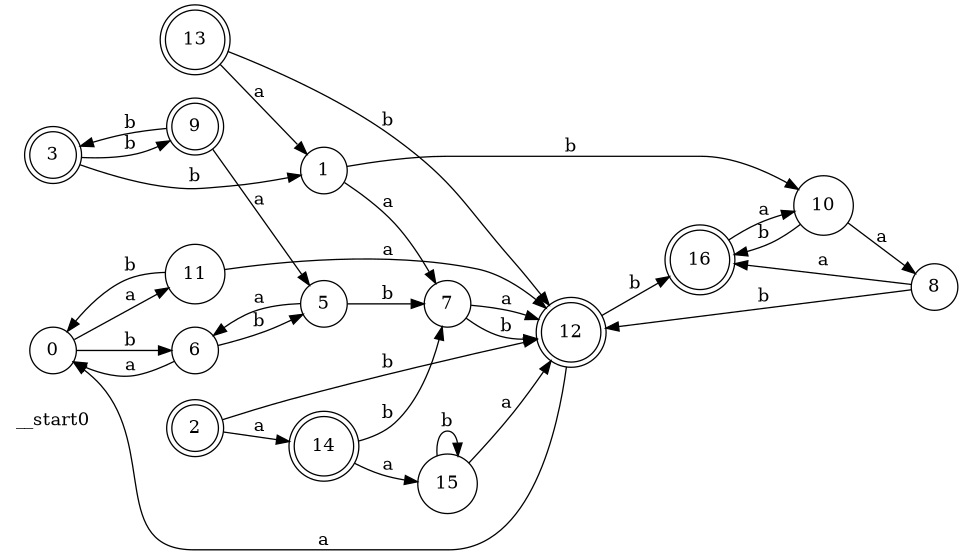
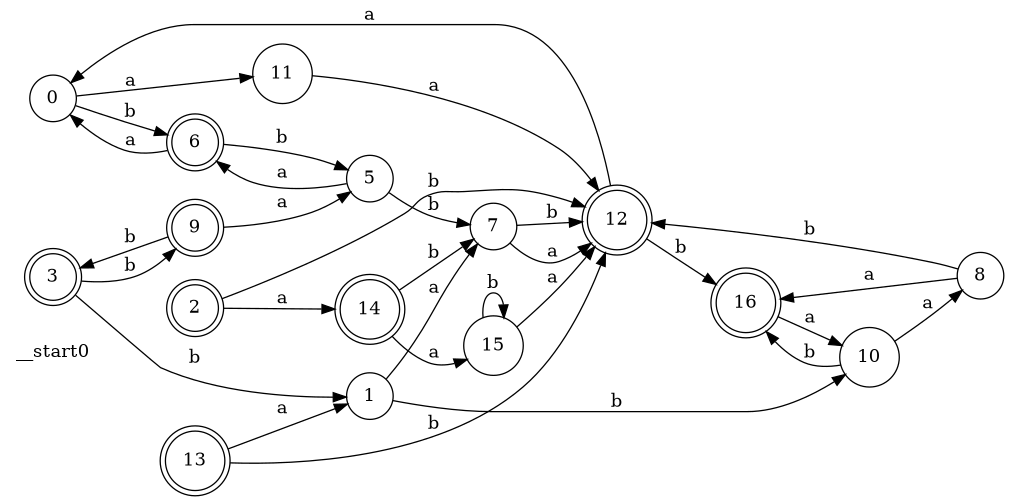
edge "11" -> "0": removed, label "b"
node "6": shape circle -> doublecircle
